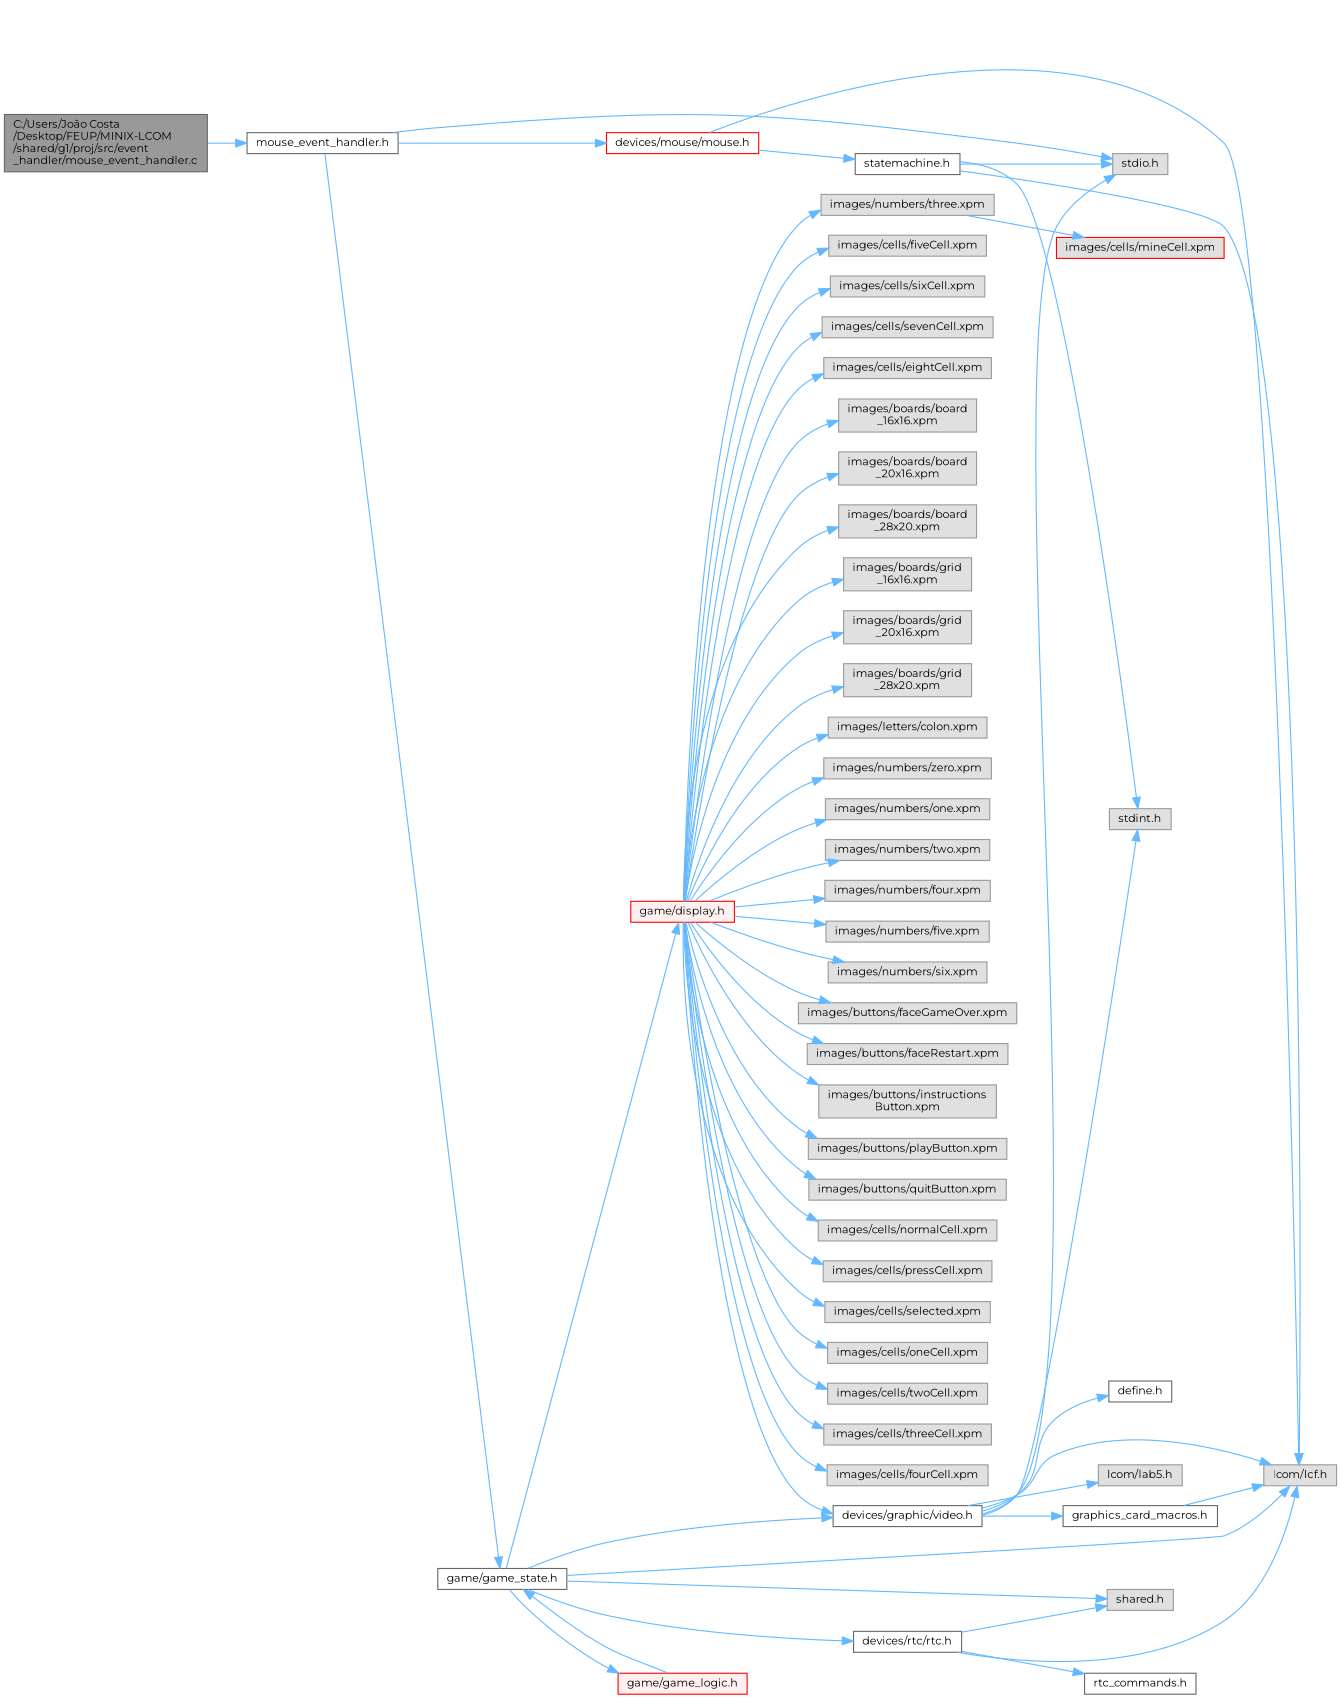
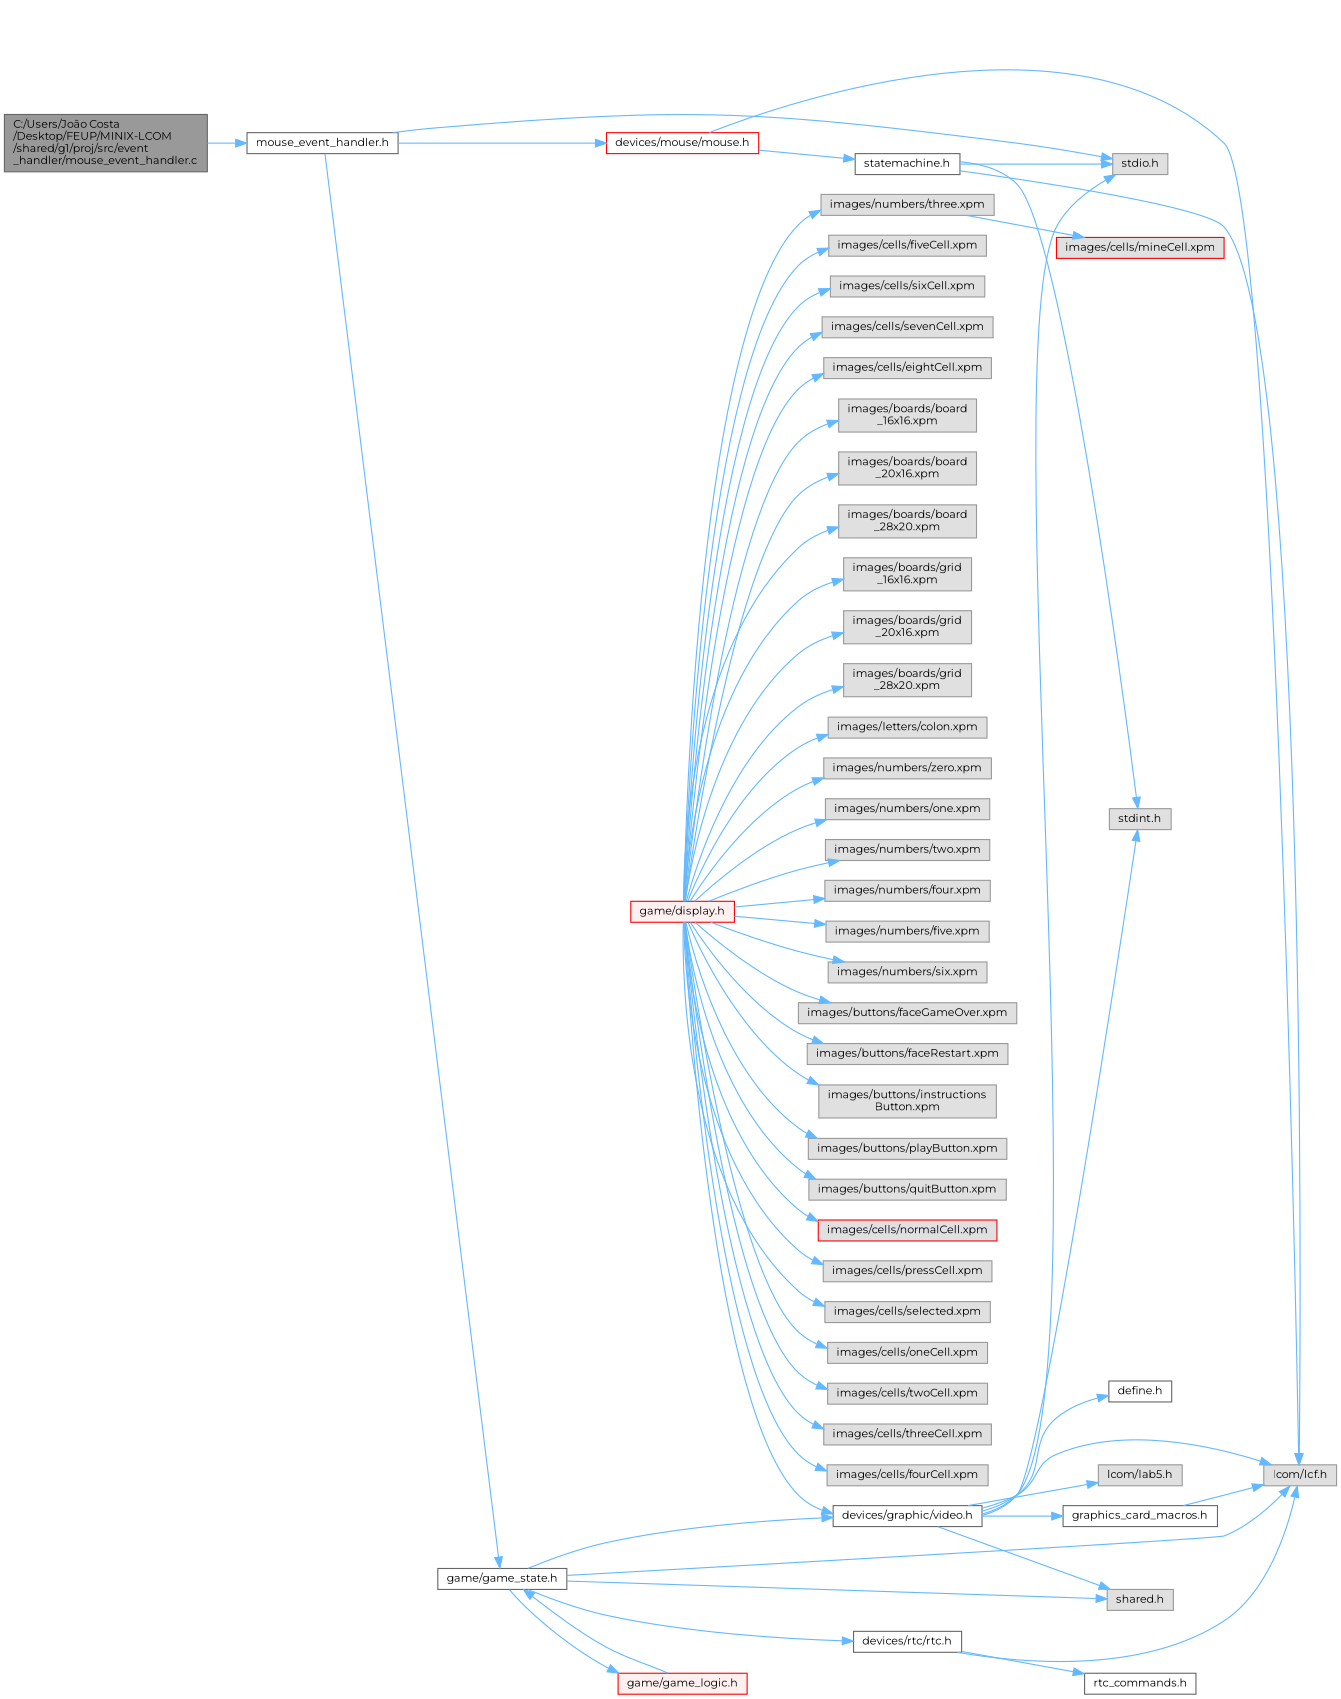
node "images/cells/normalCell.xpm": color grey60 -> red
edge "game/game_state.h" -> "game/display.h": removed
edge "devices/rtc/rtc.h" -> "shared.h": now "devices/graphic/video.h" -> "shared.h"
